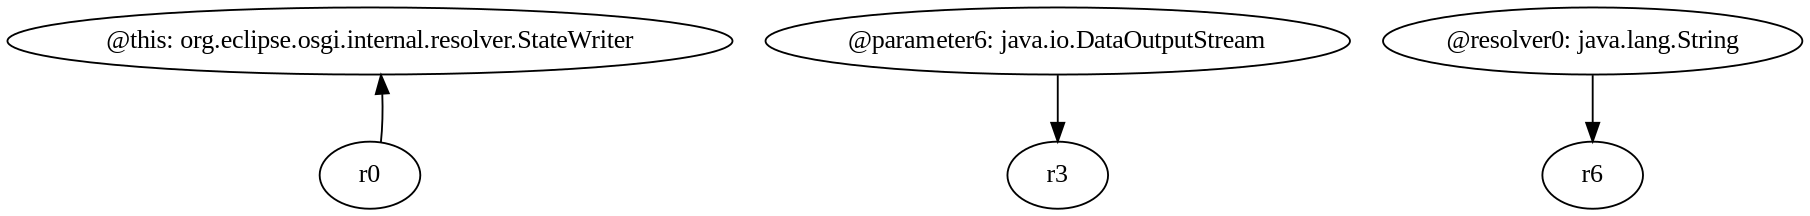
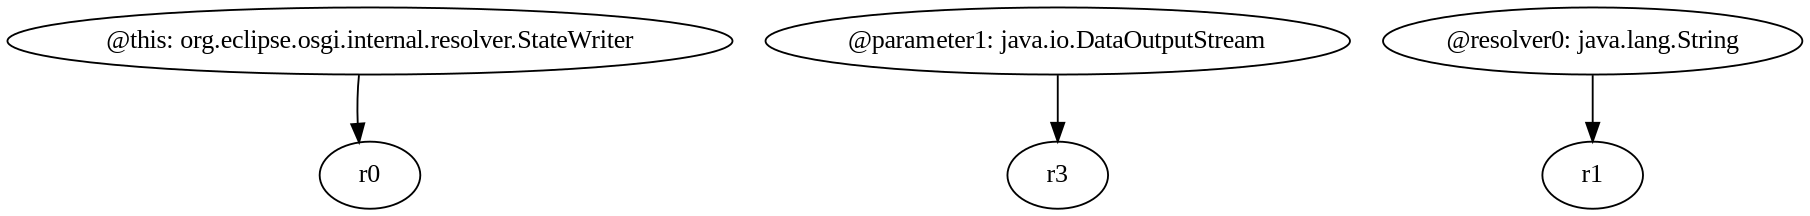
node "@parameter6: java.io.DataOutputStream": label "@parameter6: java.io.DataOutputStream" -> "@parameter1: java.io.DataOutputStream"
edge "r0" -> "@this: org.eclipse.osgi.internal.resolver.StateWriter": reversed
node "r6": label "r6" -> "r1"
